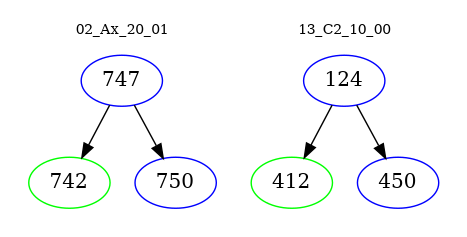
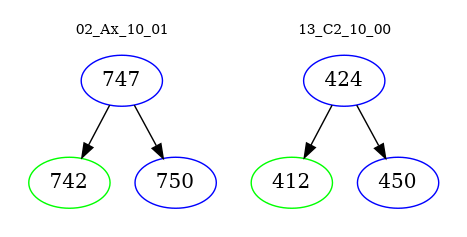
cluster "02_Ax_20_01": label "02_Ax_20_01" -> "02_Ax_10_01"
node "124": label "124" -> "424"
